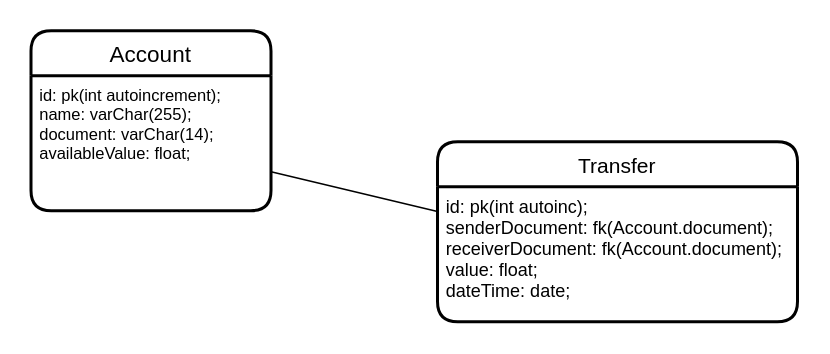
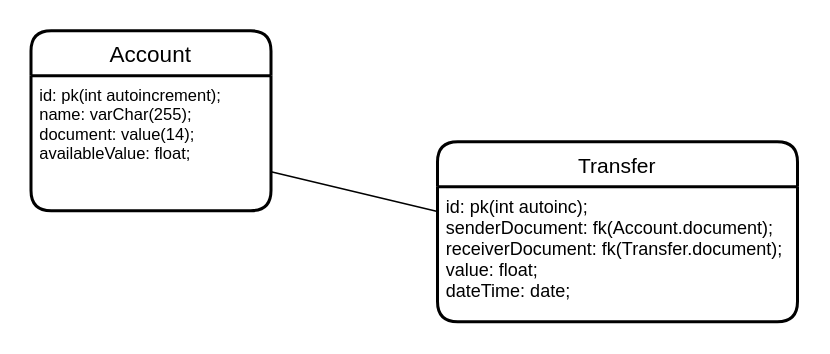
node "id: pk(int autoincrement); name: varChar(255); document: varChar(14); availableValue: float;": label "id: pk(int autoincrement); name: varChar(255); document: varChar(14); availableValue: float;" -> "id: pk(int autoincrement); name: varChar(255); document: value(14); availableValue: float;"
node "id: pk(int autoinc); senderDocument: fk(Account.document); receiverDocument: fk(Account.document); value: float; dateTime: date;": label "id: pk(int autoinc); senderDocument: fk(Account.document); receiverDocument: fk(Account.document); value: float; dateTime: date;" -> "id: pk(int autoinc); senderDocument: fk(Account.document); receiverDocument: fk(Transfer.document); value: float; dateTime: date;"
